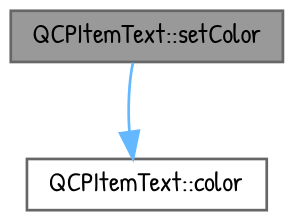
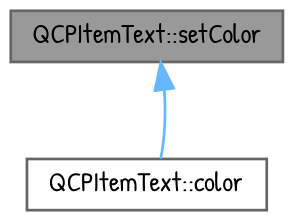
edge "QCPItemText::setColor" -> "QCPItemText::color": reversed
